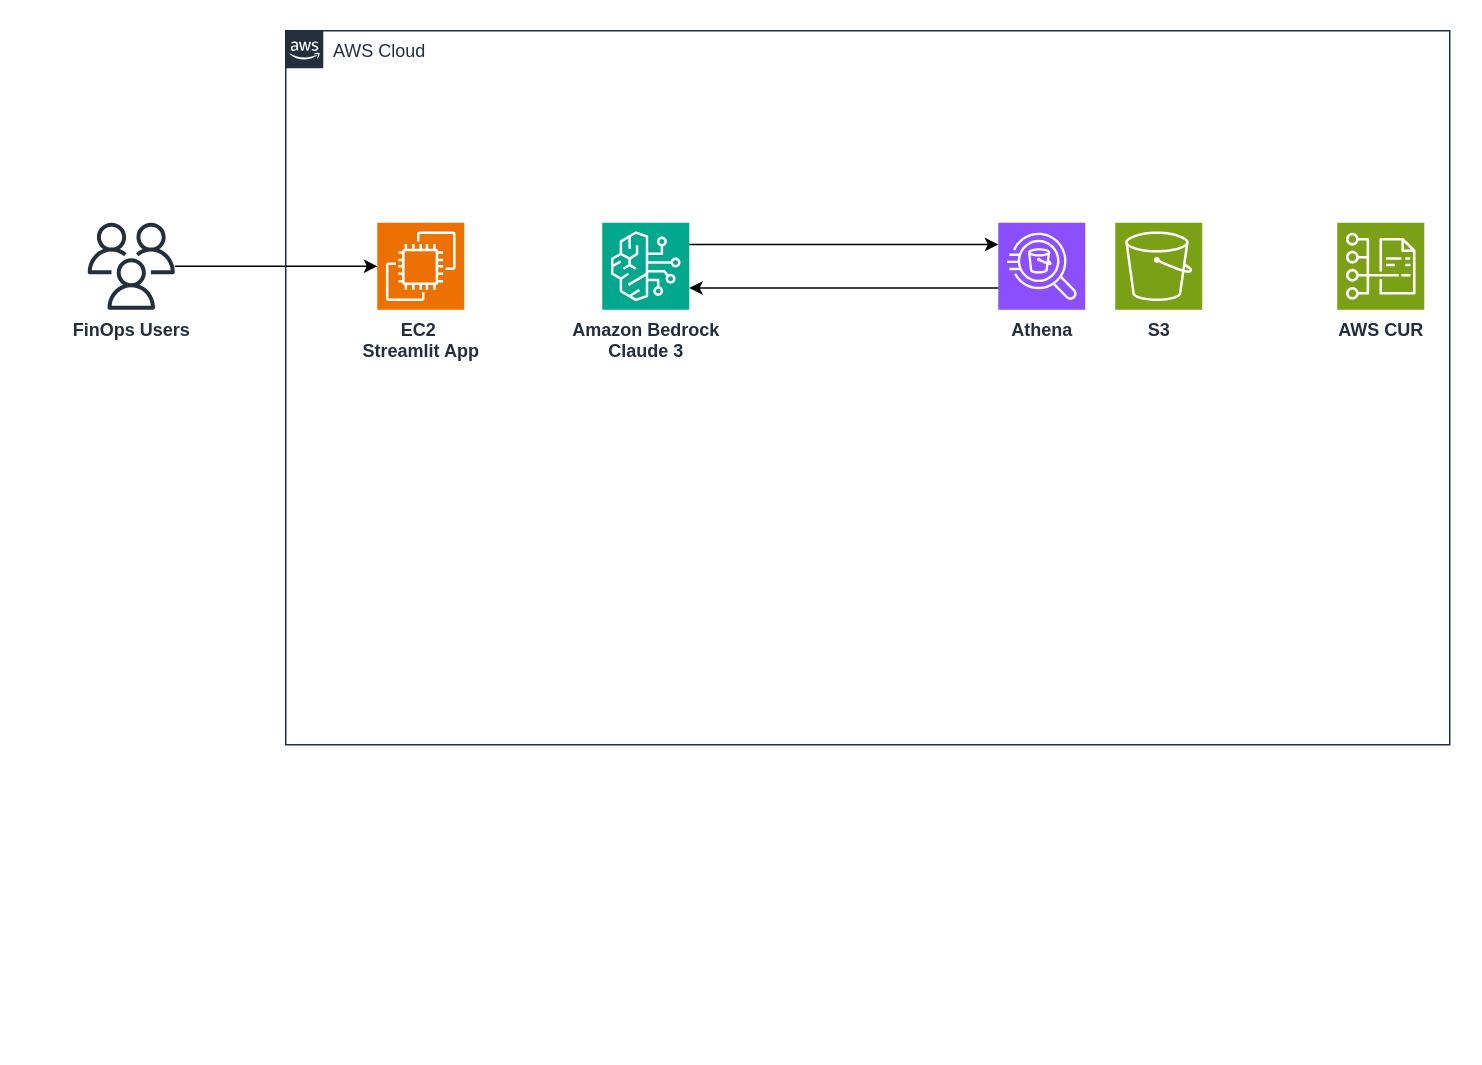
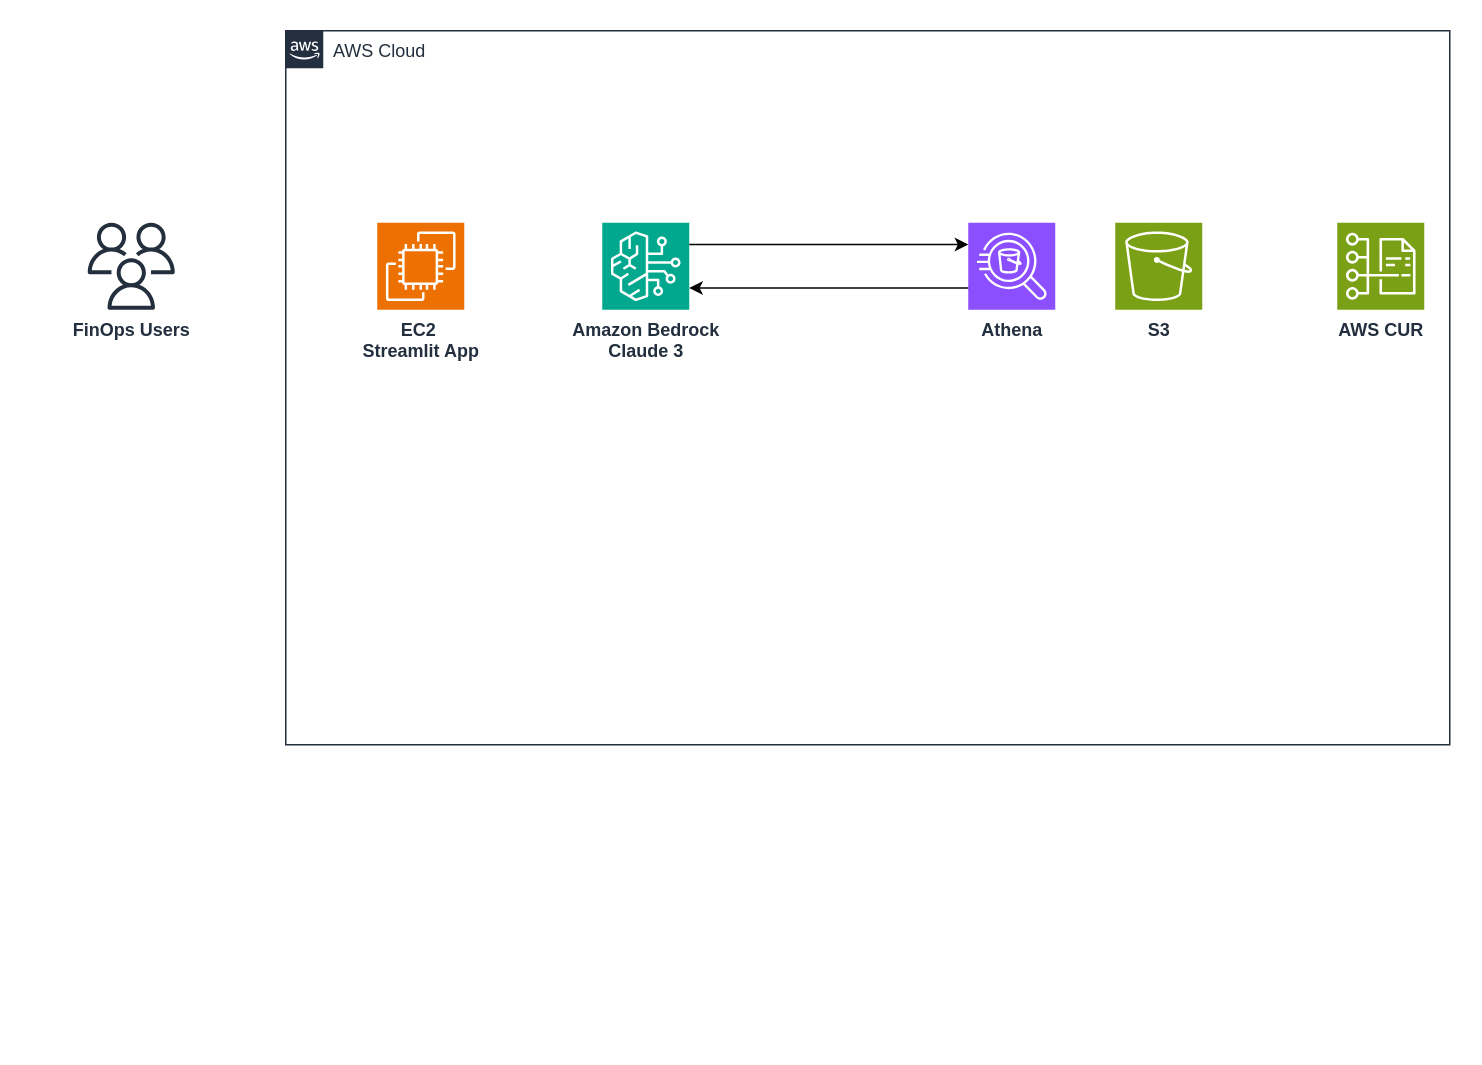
edge "FinOps Users" -> "EC2 Streamlit App": removed
node "Athena": moved (1042, 266) -> (1012, 266)
